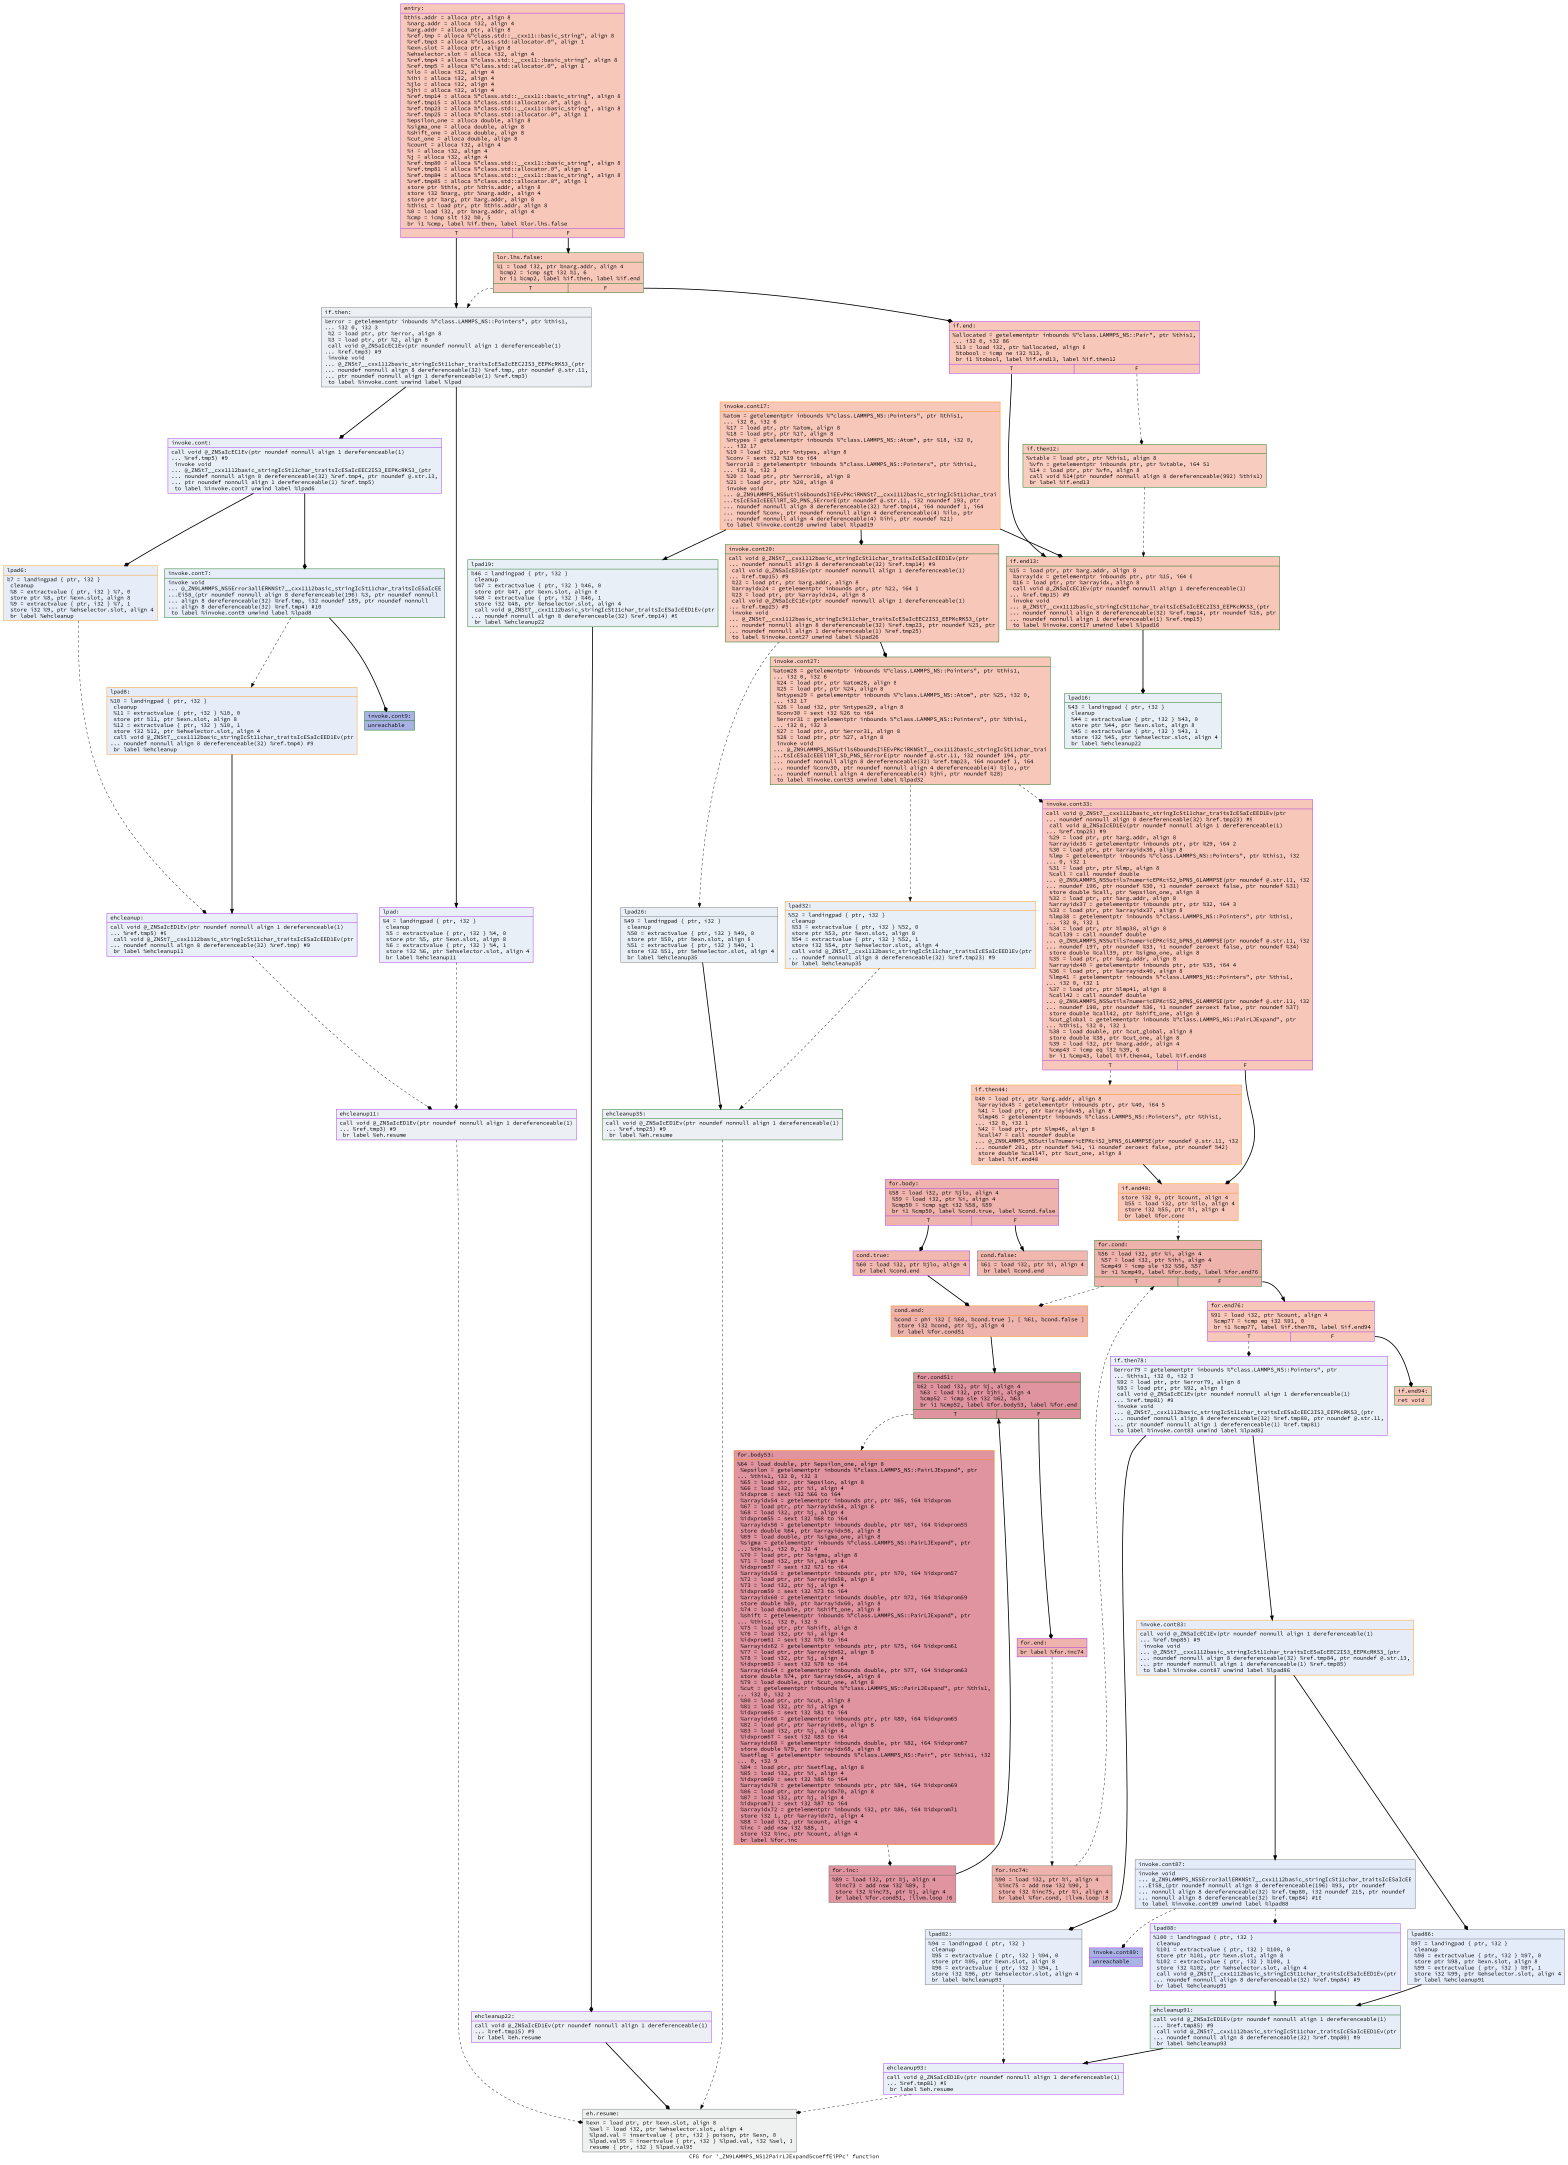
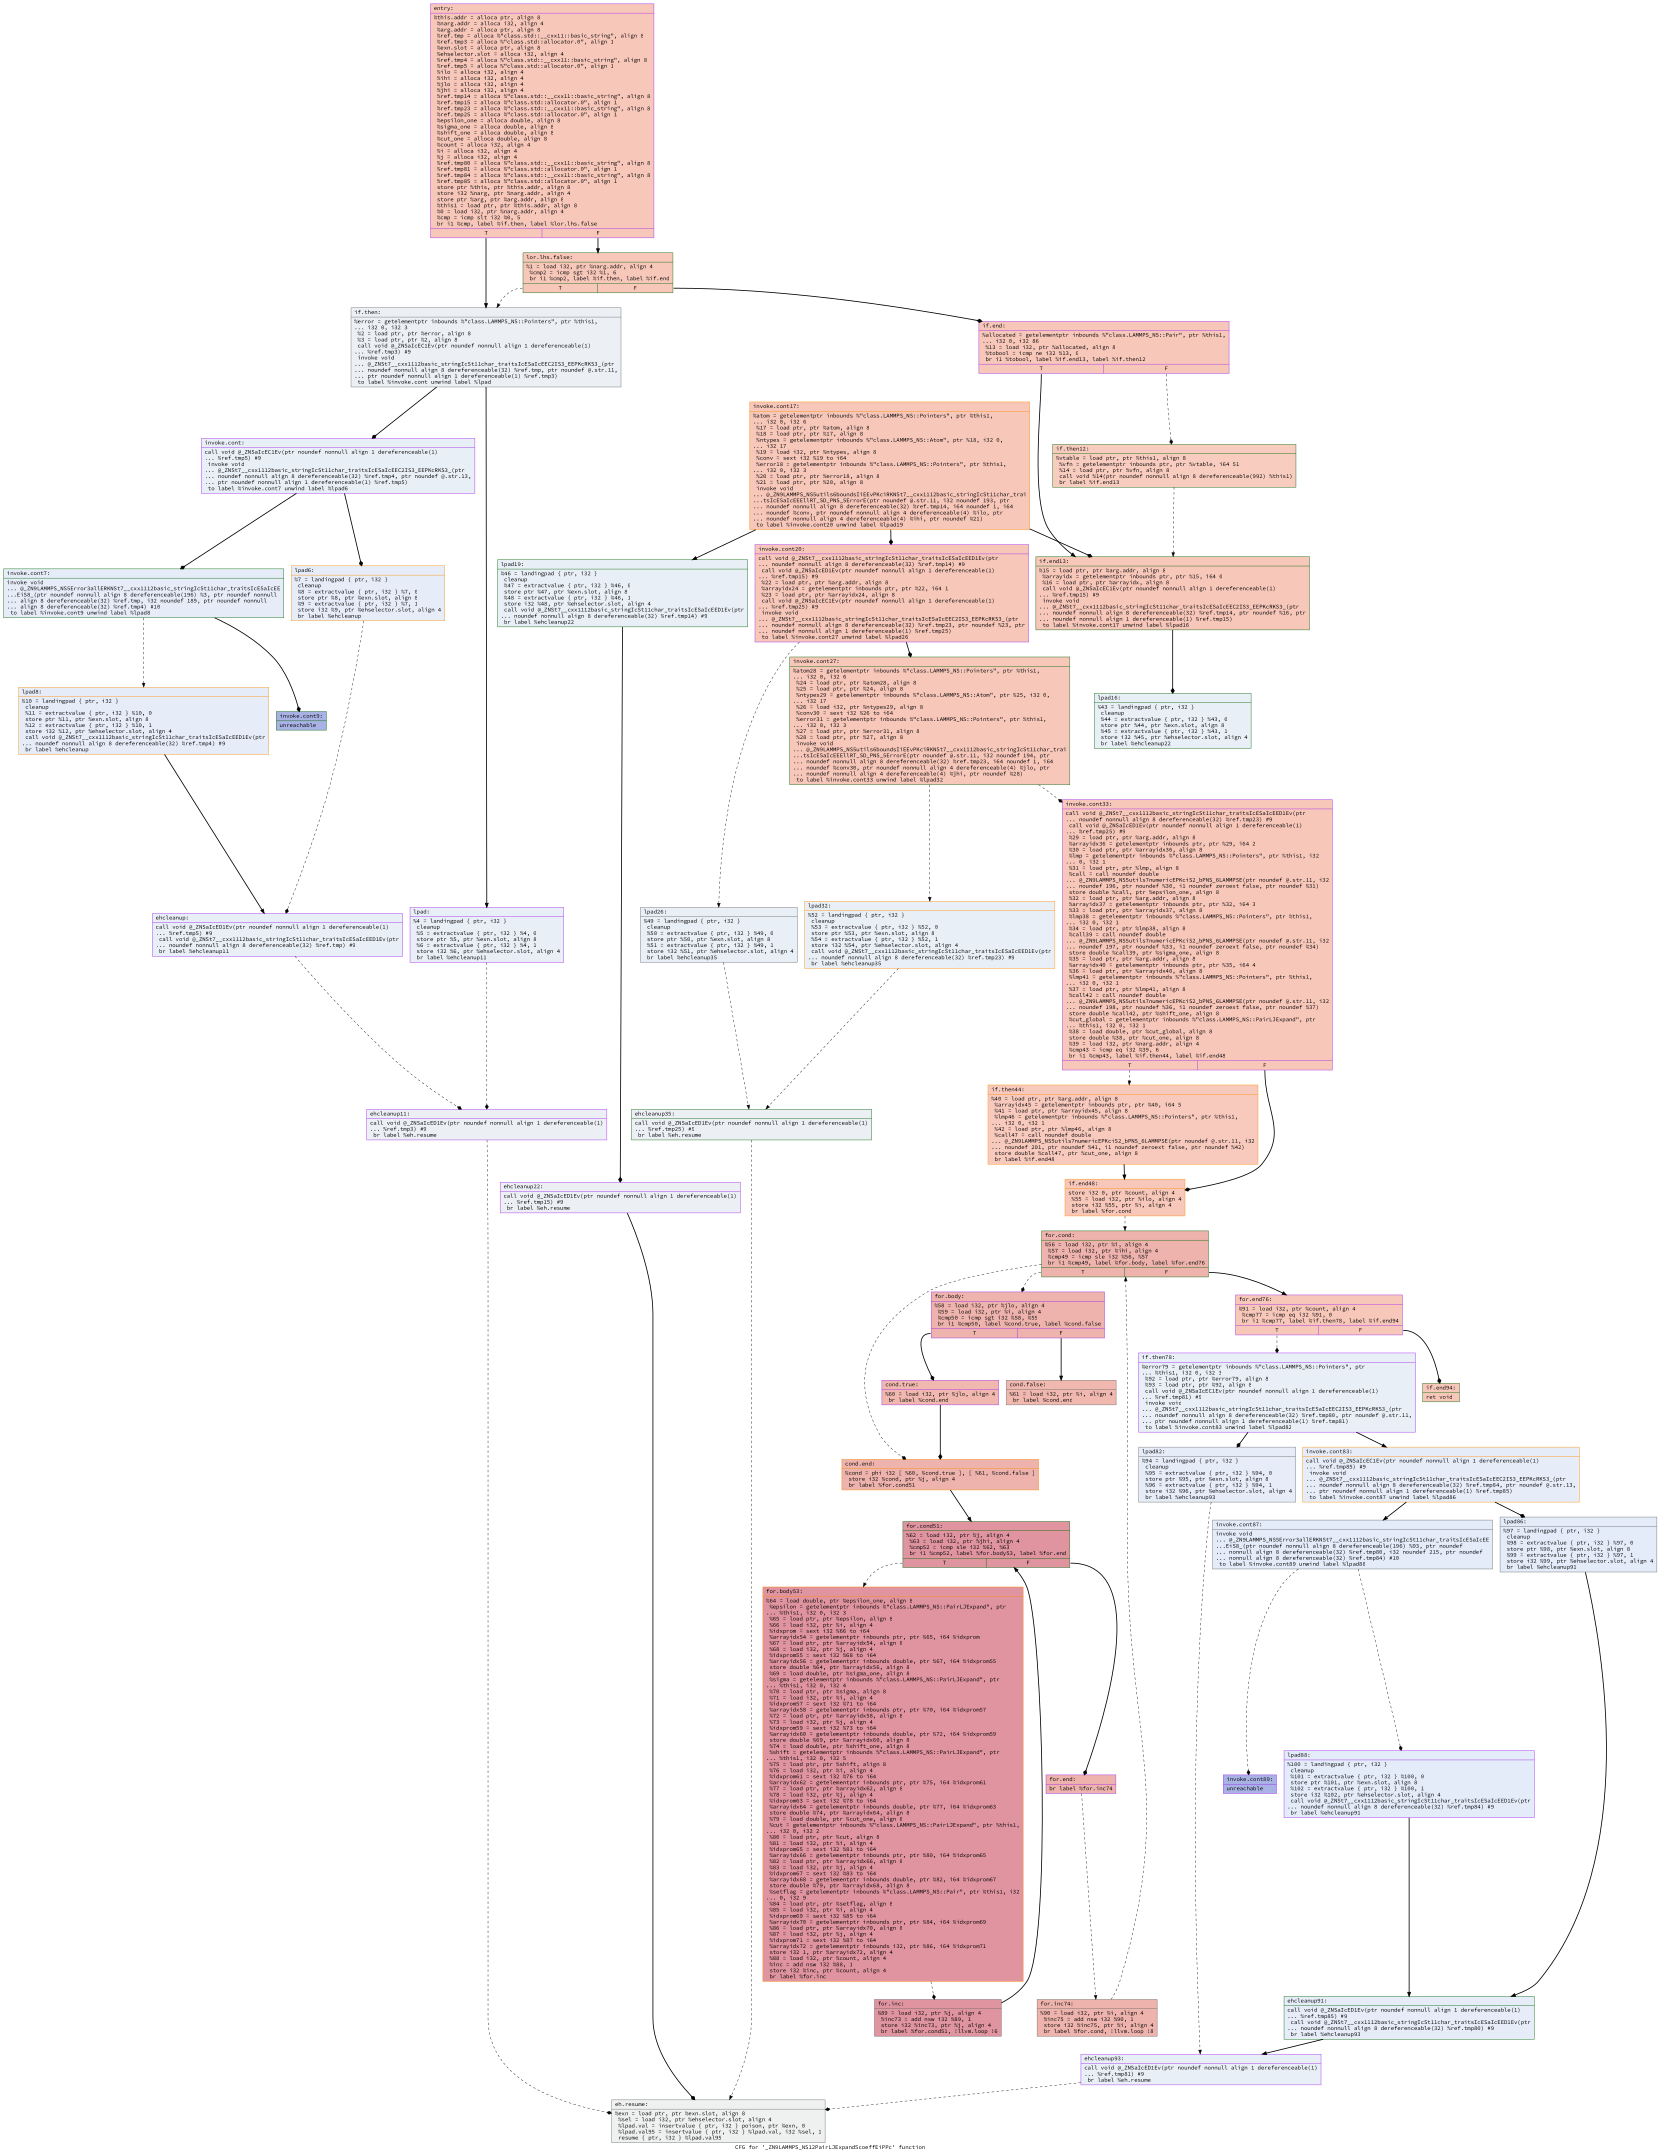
node "invoke.cont20:": color darkgreen -> purple
edge "lpad26:" -> "ehcleanup35:": style bold -> dashed
edge "for.cond:" -> "for.body:": added
